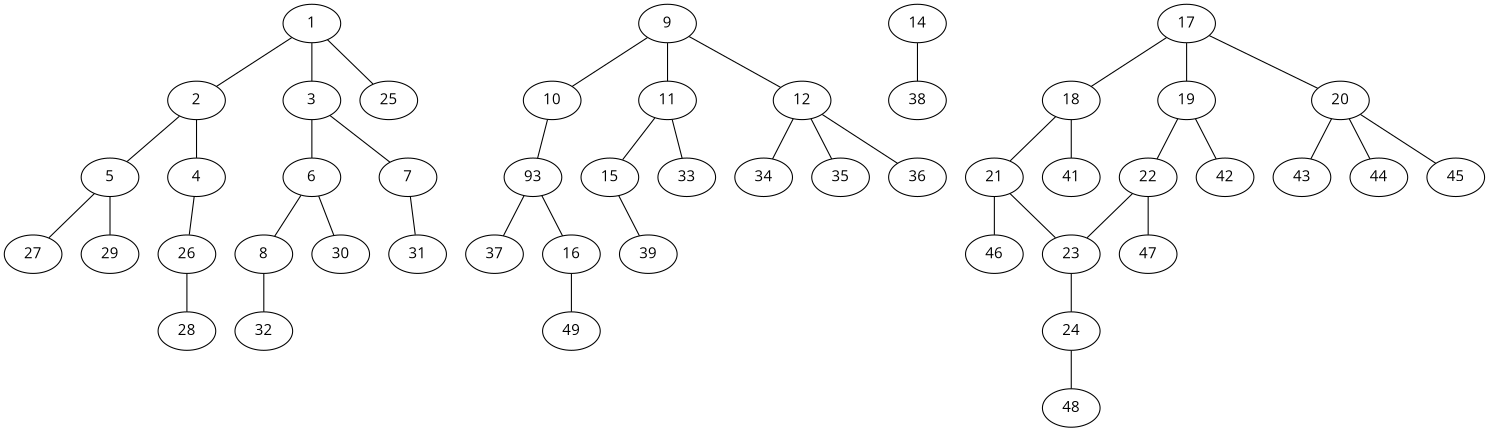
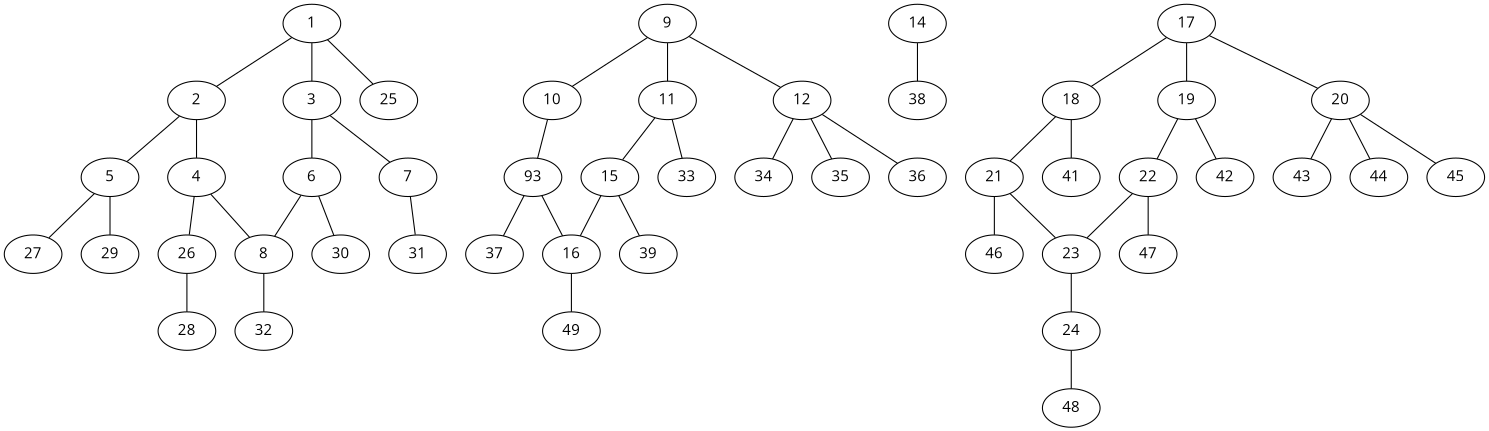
edge "4" -- "8": added
edge "15" -- "16": added
